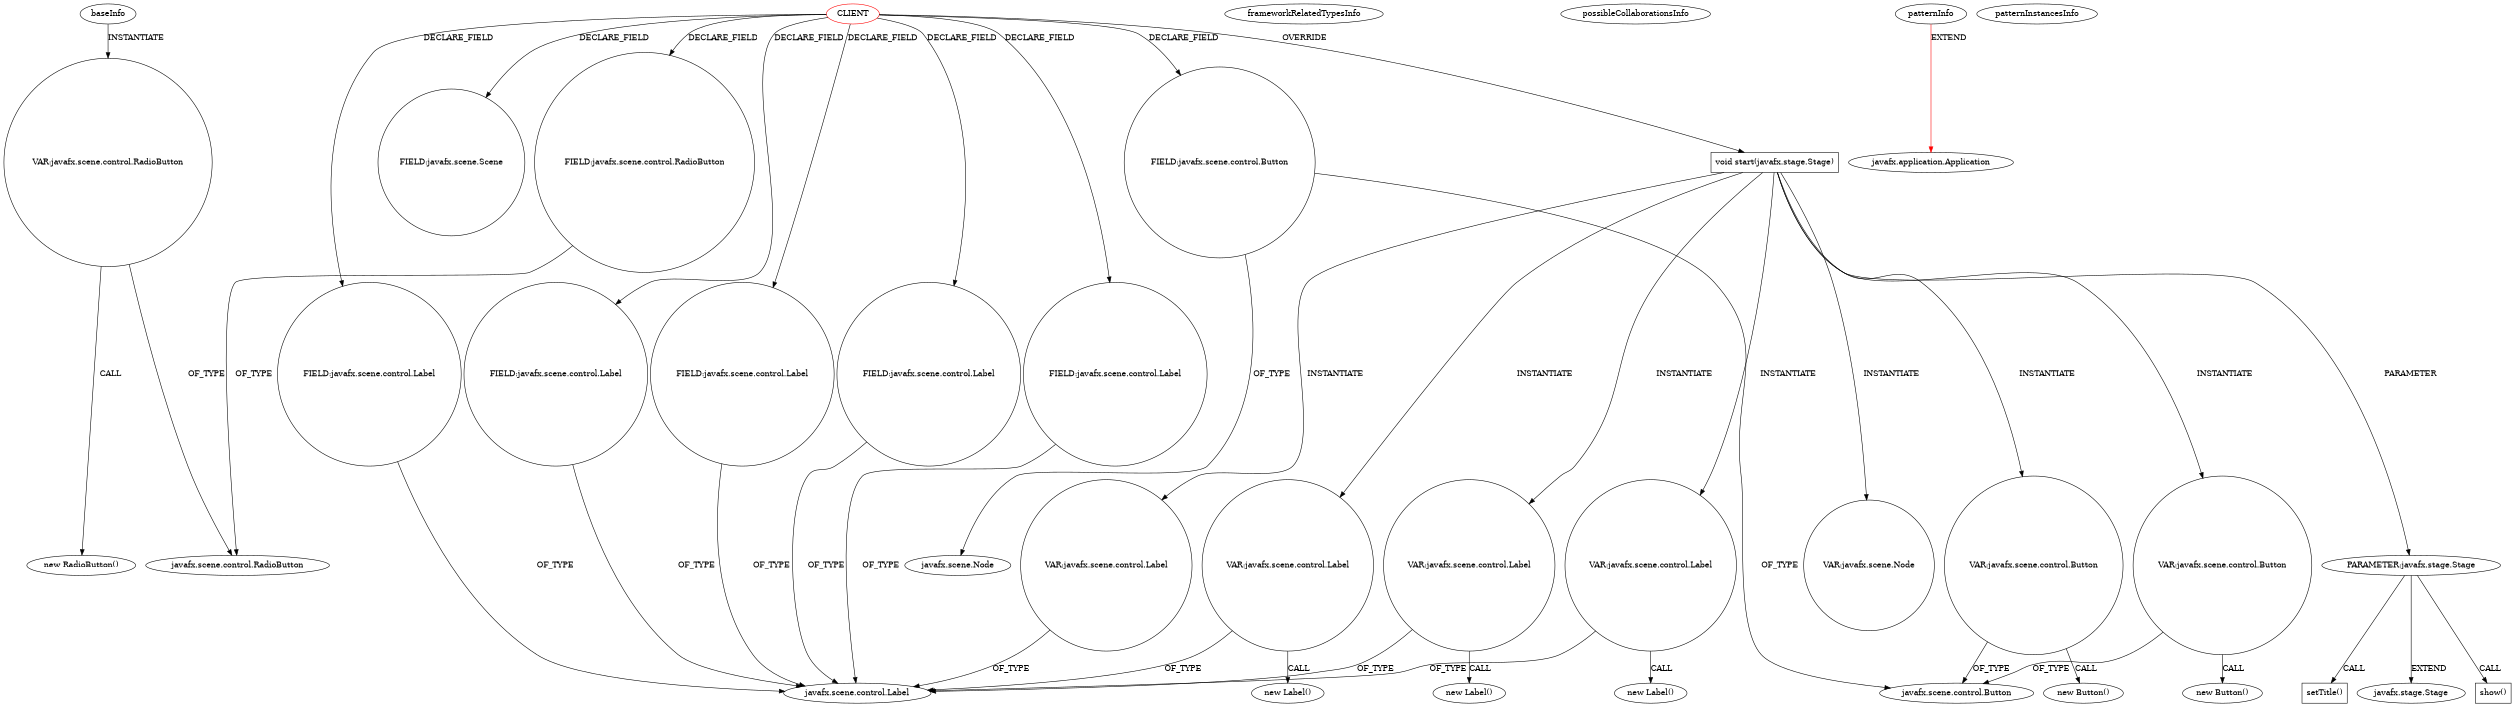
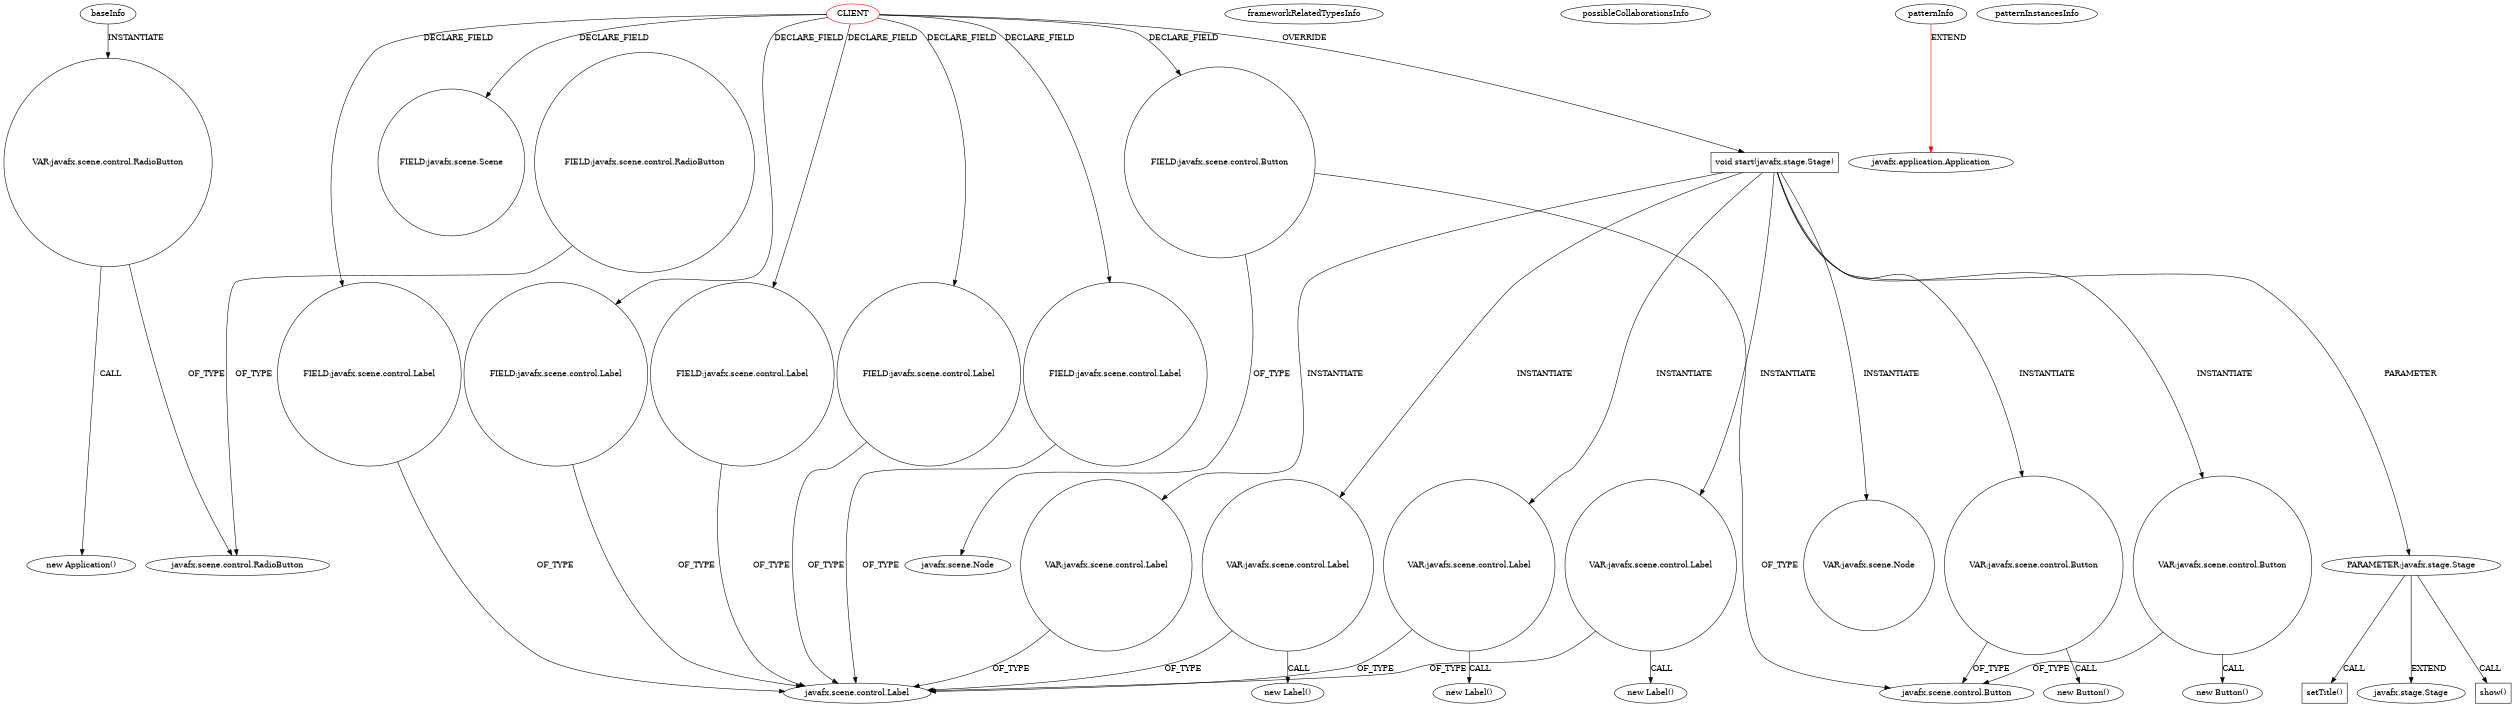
edge "CLIENT" -> "FIELD:javafx.scene.control.RadioButton": removed, label "DECLARE_FIELD"
node "new RadioButton()": label "new RadioButton()" -> "new Application()"
